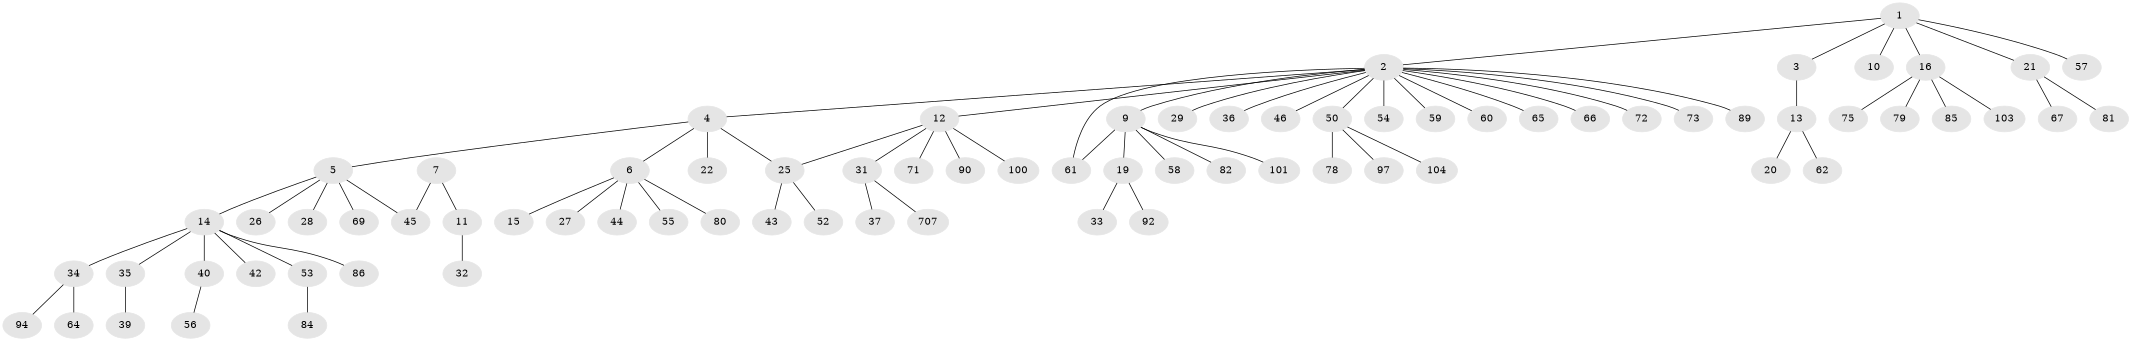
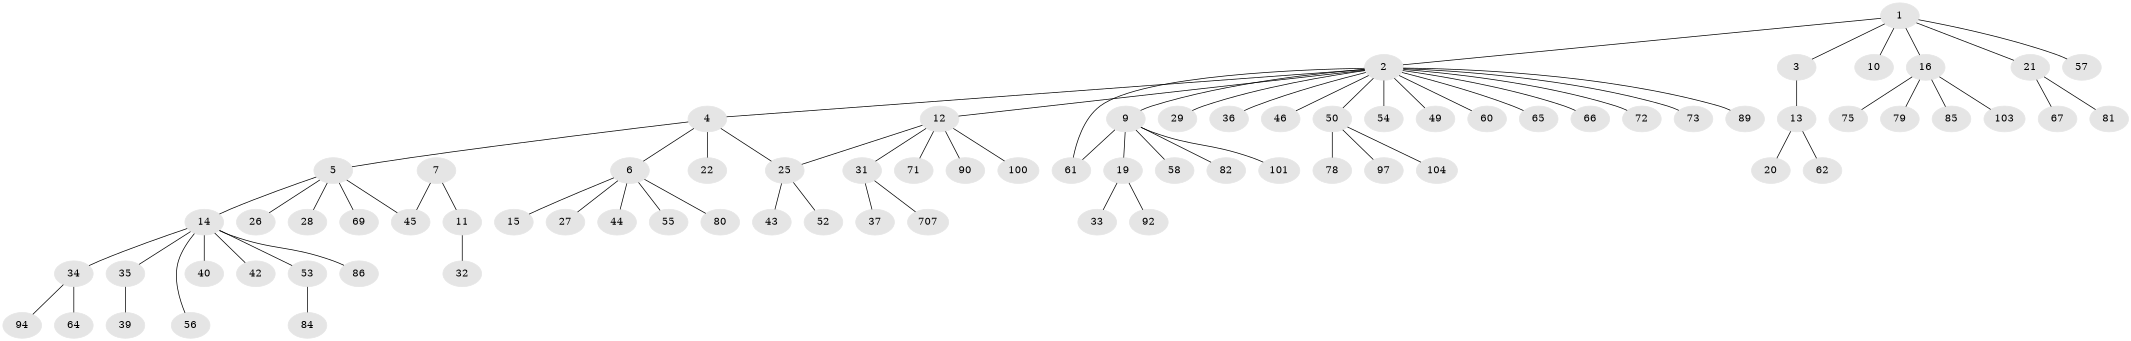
node "59": label "59" -> "49"
edge "40" -- "56": now "14" -- "56"
